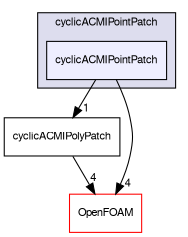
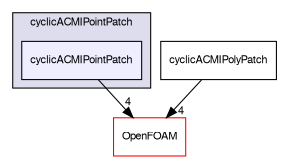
edge "cyclicACMIPointPatch" -> "cyclicACMIPolyPatch": removed
